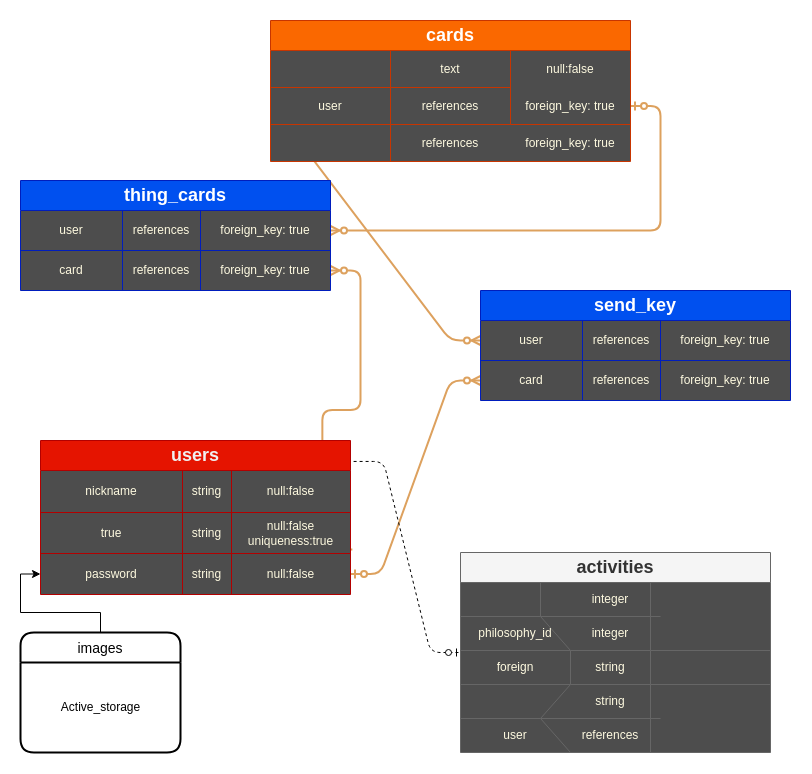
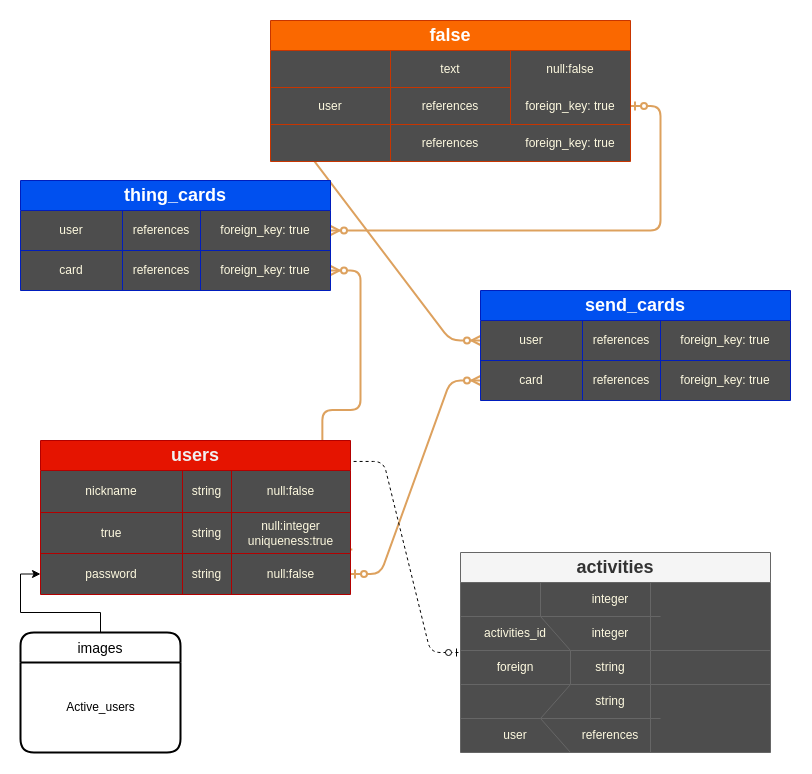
node "cards": label "cards" -> "false"
node "send_key": label "send_key" -> "send_cards"
node "null:false uniqueness:true": label "null:false uniqueness:true" -> "null:integer uniqueness:true"
node "philosophy_id": label "philosophy_id" -> "activities_id"
node "Active_storage": label "Active_storage" -> "Active_users"
